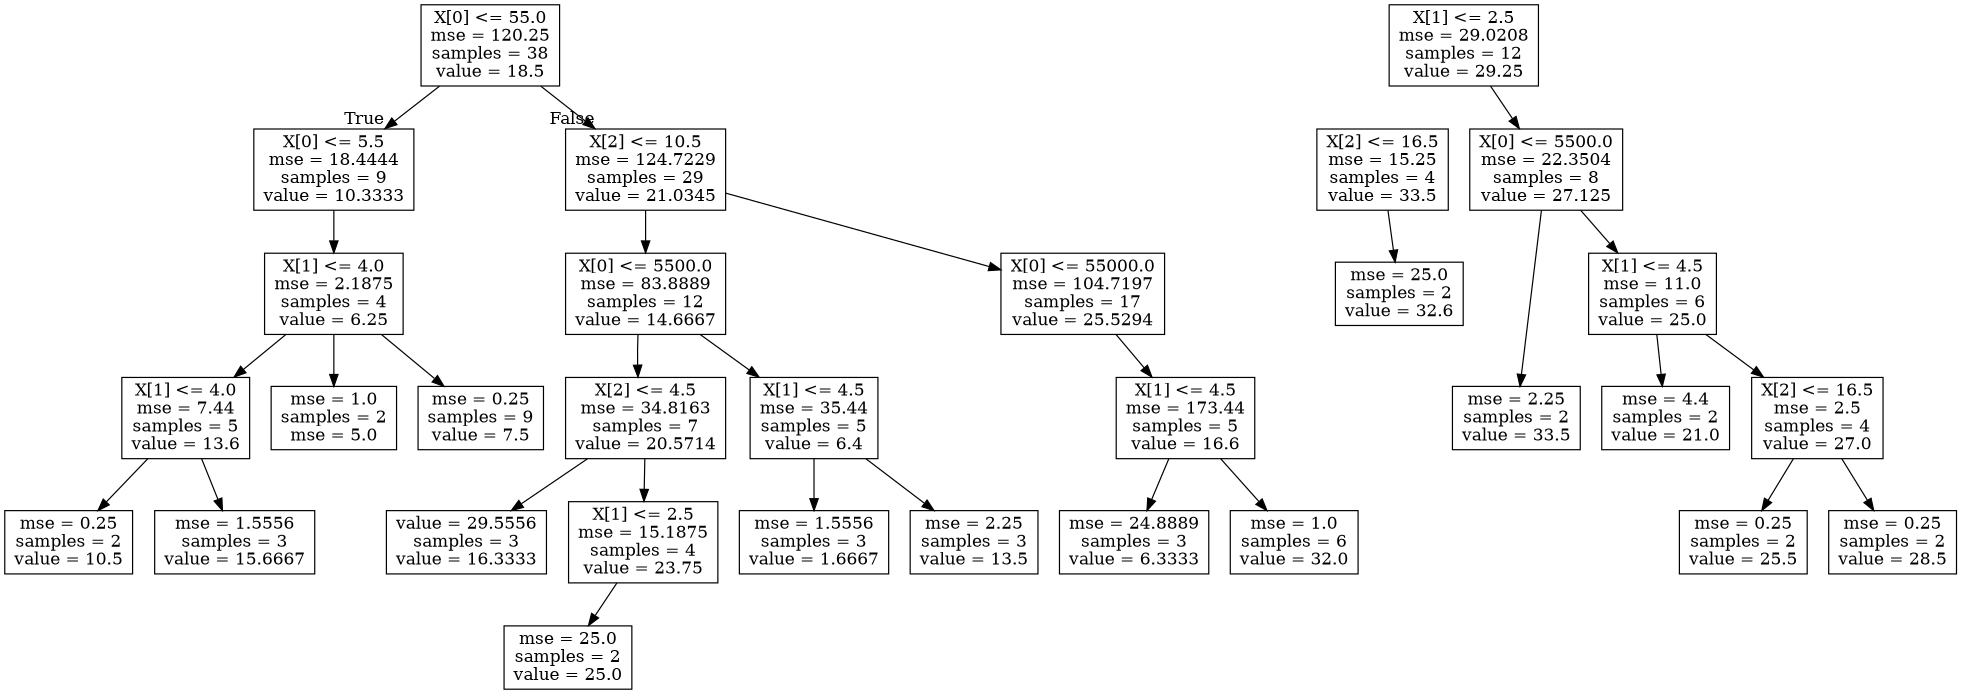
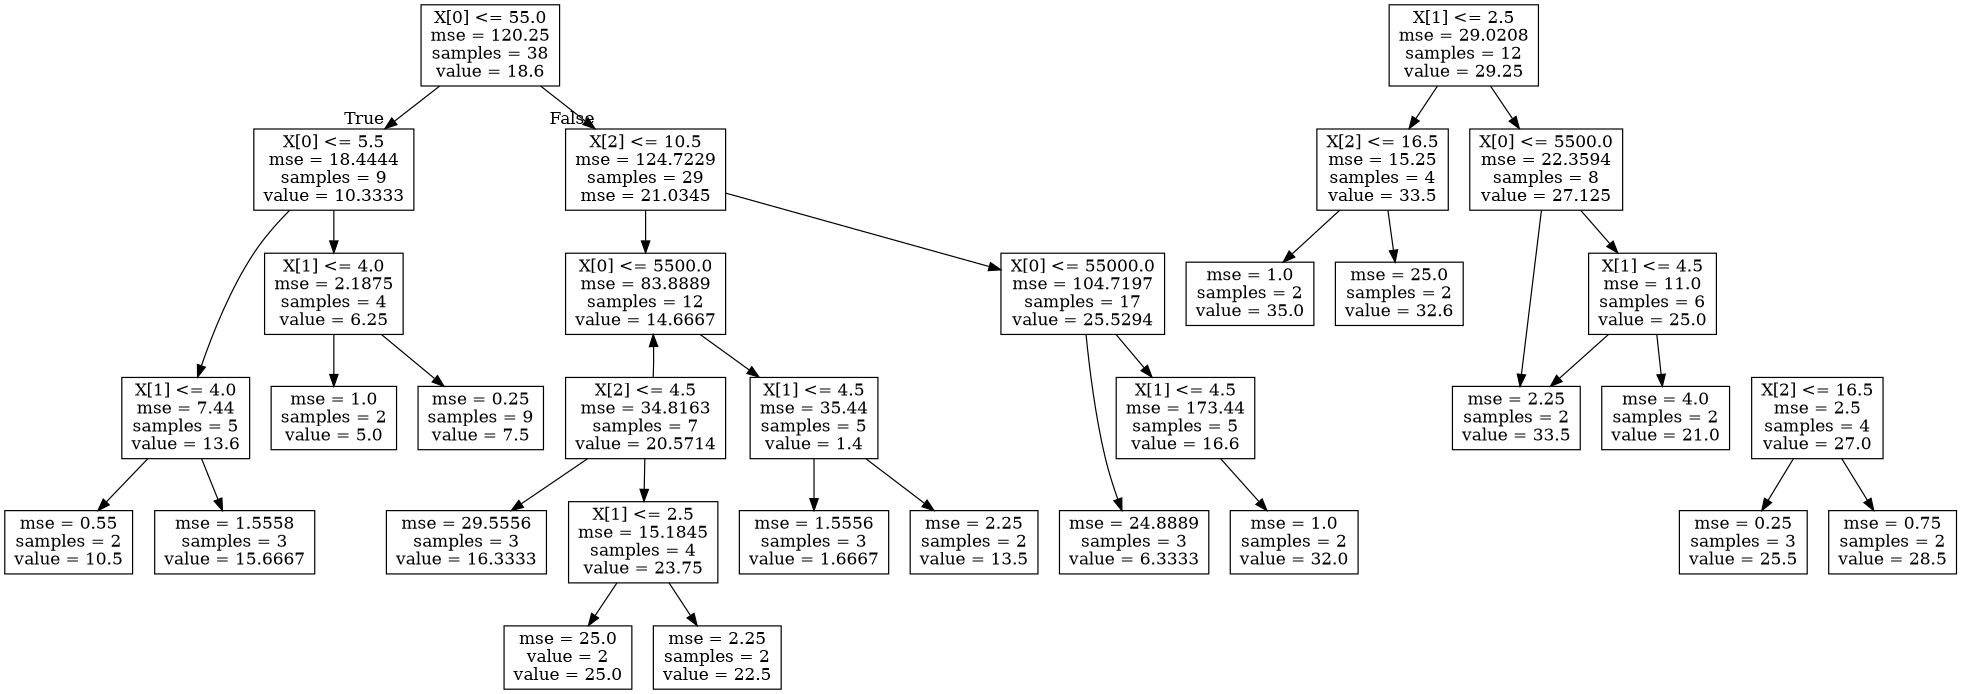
node "X[0] <= 55.0 mse = 120.25 samples = 38 value = 18.5": label "X[0] <= 55.0 mse = 120.25 samples = 38 value = 18.5" -> "X[0] <= 55.0 mse = 120.25 samples = 38 value = 18.6"
edge "X[1] <= 2.5 mse = 29.0208 samples = 12 value = 29.25" -> "X[2] <= 16.5 mse = 15.25 samples = 4 value = 33.5": added
node "X[2] <= 10.5 mse = 124.7229 samples = 29 value = 21.0345": label "X[2] <= 10.5 mse = 124.7229 samples = 29 value = 21.0345" -> "X[2] <= 10.5 mse = 124.7229 samples = 29 mse = 21.0345"
node "X[0] <= 5500.0 mse = 22.3504 samples = 8 value = 27.125": label "X[0] <= 5500.0 mse = 22.3504 samples = 8 value = 27.125" -> "X[0] <= 5500.0 mse = 22.3594 samples = 8 value = 27.125"
node "mse = 1.0 samples = 2 value = 35.0": added
edge "X[0] <= 5500.0 mse = 83.8889 samples = 12 value = 14.6667" -> "X[2] <= 4.5 mse = 34.8163 samples = 7 value = 20.5714": reversed
edge "X[1] <= 4.0 mse = 2.1875 samples = 4 value = 6.25" -> "X[1] <= 4.0 mse = 7.44 samples = 5 value = 13.6": now "X[0] <= 5.5 mse = 18.4444 samples = 9 value = 10.3333" -> "X[1] <= 4.0 mse = 7.44 samples = 5 value = 13.6"
edge "X[1] <= 4.5 mse = 11.0 samples = 6 value = 25.0" -> "X[2] <= 16.5 mse = 2.5 samples = 4 value = 27.0": now "X[1] <= 4.5 mse = 11.0 samples = 6 value = 25.0" -> "mse = 2.25 samples = 2 value = 33.5"
node "mse = 1.0 samples = 2 mse = 5.0": label "mse = 1.0 samples = 2 mse = 5.0" -> "mse = 1.0 samples = 2 value = 5.0"
node "X[1] <= 4.5 mse = 35.44 samples = 5 value = 6.4": label "X[1] <= 4.5 mse = 35.44 samples = 5 value = 6.4" -> "X[1] <= 4.5 mse = 35.44 samples = 5 value = 1.4"
node "mse = 4.4 samples = 2 value = 21.0": label "mse = 4.4 samples = 2 value = 21.0" -> "mse = 4.0 samples = 2 value = 21.0"
edge "X[1] <= 4.5 mse = 173.44 samples = 5 value = 16.6" -> "mse = 24.8889 samples = 3 value = 6.3333": now "X[0] <= 55000.0 mse = 104.7197 samples = 17 value = 25.5294" -> "mse = 24.8889 samples = 3 value = 6.3333"
node "mse = 0.25 samples = 2 value = 10.5": label "mse = 0.25 samples = 2 value = 10.5" -> "mse = 0.55 samples = 2 value = 10.5"
node "mse = 1.5556 samples = 3 value = 15.6667": label "mse = 1.5556 samples = 3 value = 15.6667" -> "mse = 1.5558 samples = 3 value = 15.6667"
node "value = 29.5556 samples = 3 value = 16.3333": label "value = 29.5556 samples = 3 value = 16.3333" -> "mse = 29.5556 samples = 3 value = 16.3333"
node "X[1] <= 2.5 mse = 15.1875 samples = 4 value = 23.75": label "X[1] <= 2.5 mse = 15.1875 samples = 4 value = 23.75" -> "X[1] <= 2.5 mse = 15.1845 samples = 4 value = 23.75"
node "mse = 2.25 samples = 3 value = 13.5": label "mse = 2.25 samples = 3 value = 13.5" -> "mse = 2.25 samples = 2 value = 13.5"
node "mse = 1.0 samples = 6 value = 32.0": label "mse = 1.0 samples = 6 value = 32.0" -> "mse = 1.0 samples = 2 value = 32.0"
node "mse = 0.25 samples = 2 value = 25.5": label "mse = 0.25 samples = 2 value = 25.5" -> "mse = 0.25 samples = 3 value = 25.5"
node "mse = 0.25 samples = 2 value = 28.5": label "mse = 0.25 samples = 2 value = 28.5" -> "mse = 0.75 samples = 2 value = 28.5"
node "mse = 25.0 samples = 2 value = 25.0": label "mse = 25.0 samples = 2 value = 25.0" -> "mse = 25.0 value = 2 value = 25.0"
node "mse = 2.25 samples = 2 value = 22.5": added
